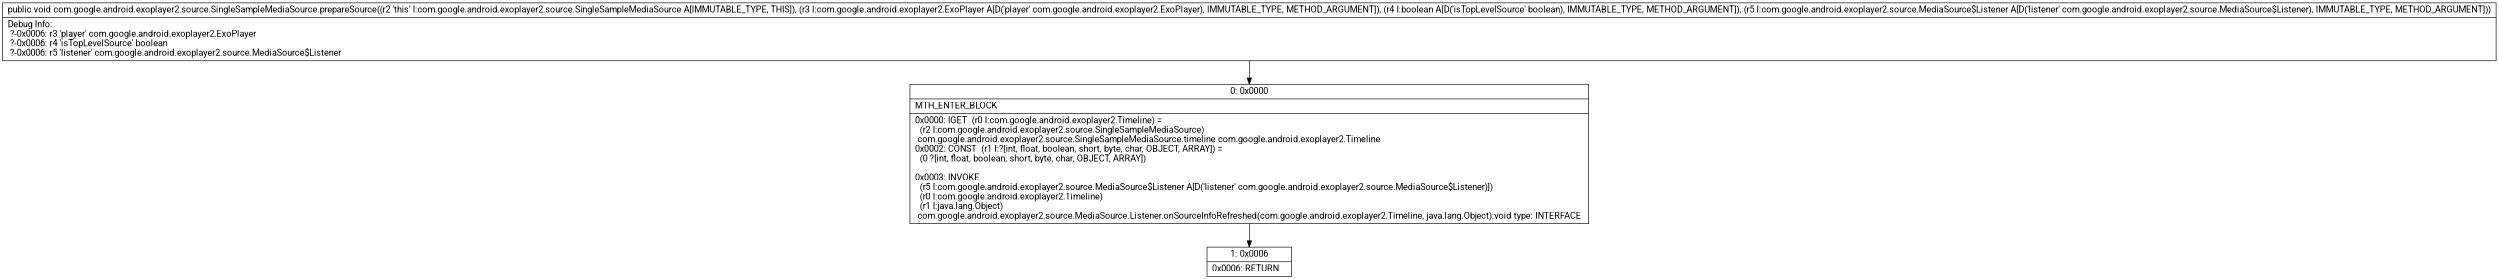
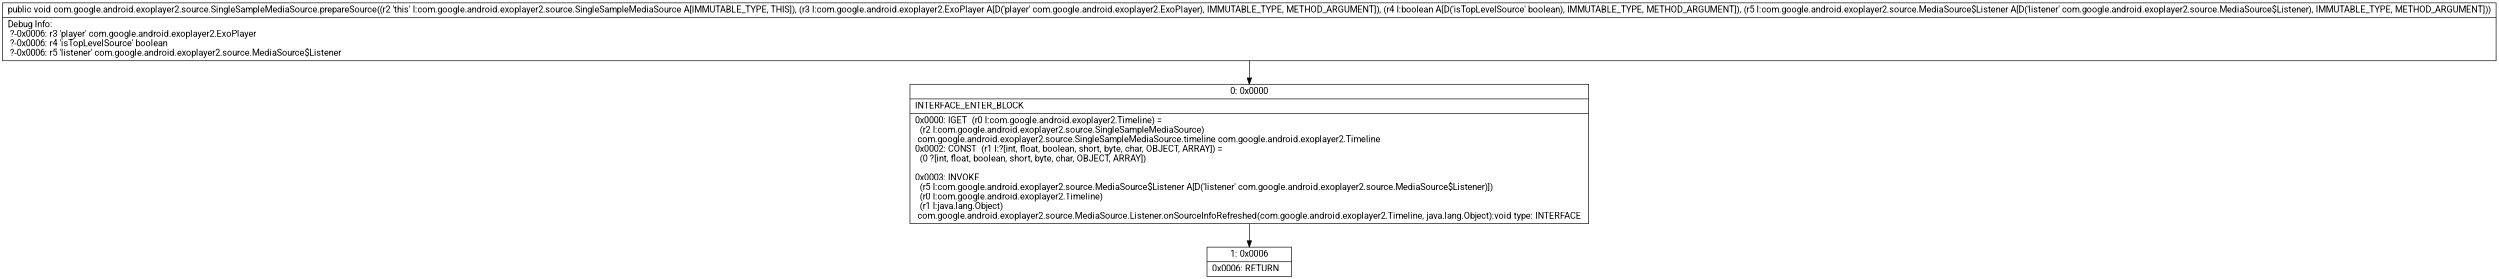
node "0: 0x0000": text "MTH_ENTER_BLOCK" -> "INTERFACE_ENTER_BLOCK"
